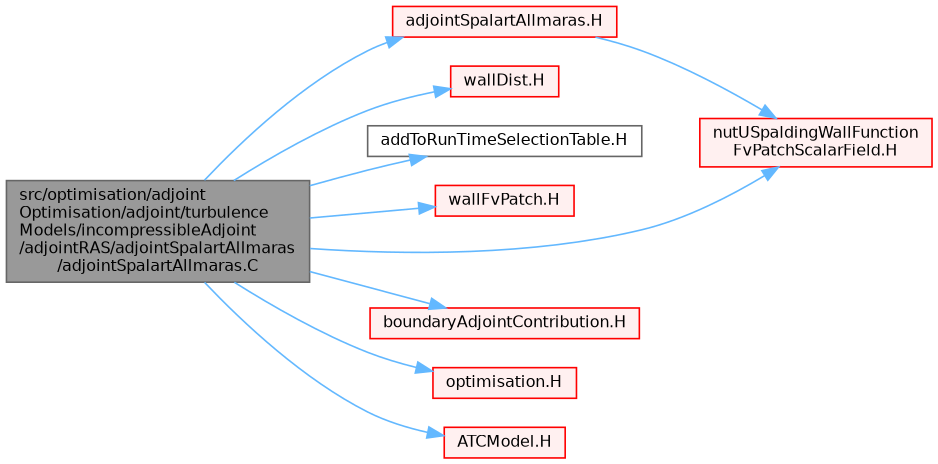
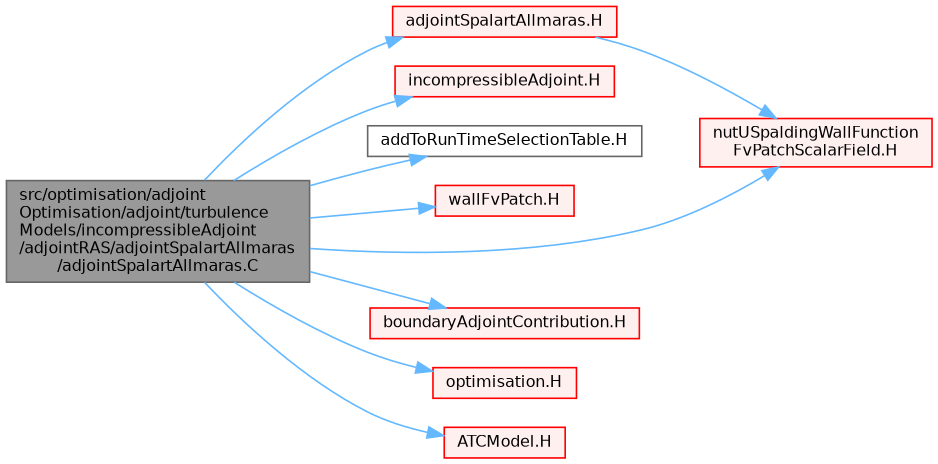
node "wallDist.H": label "wallDist.H" -> "incompressibleAdjoint.H"
